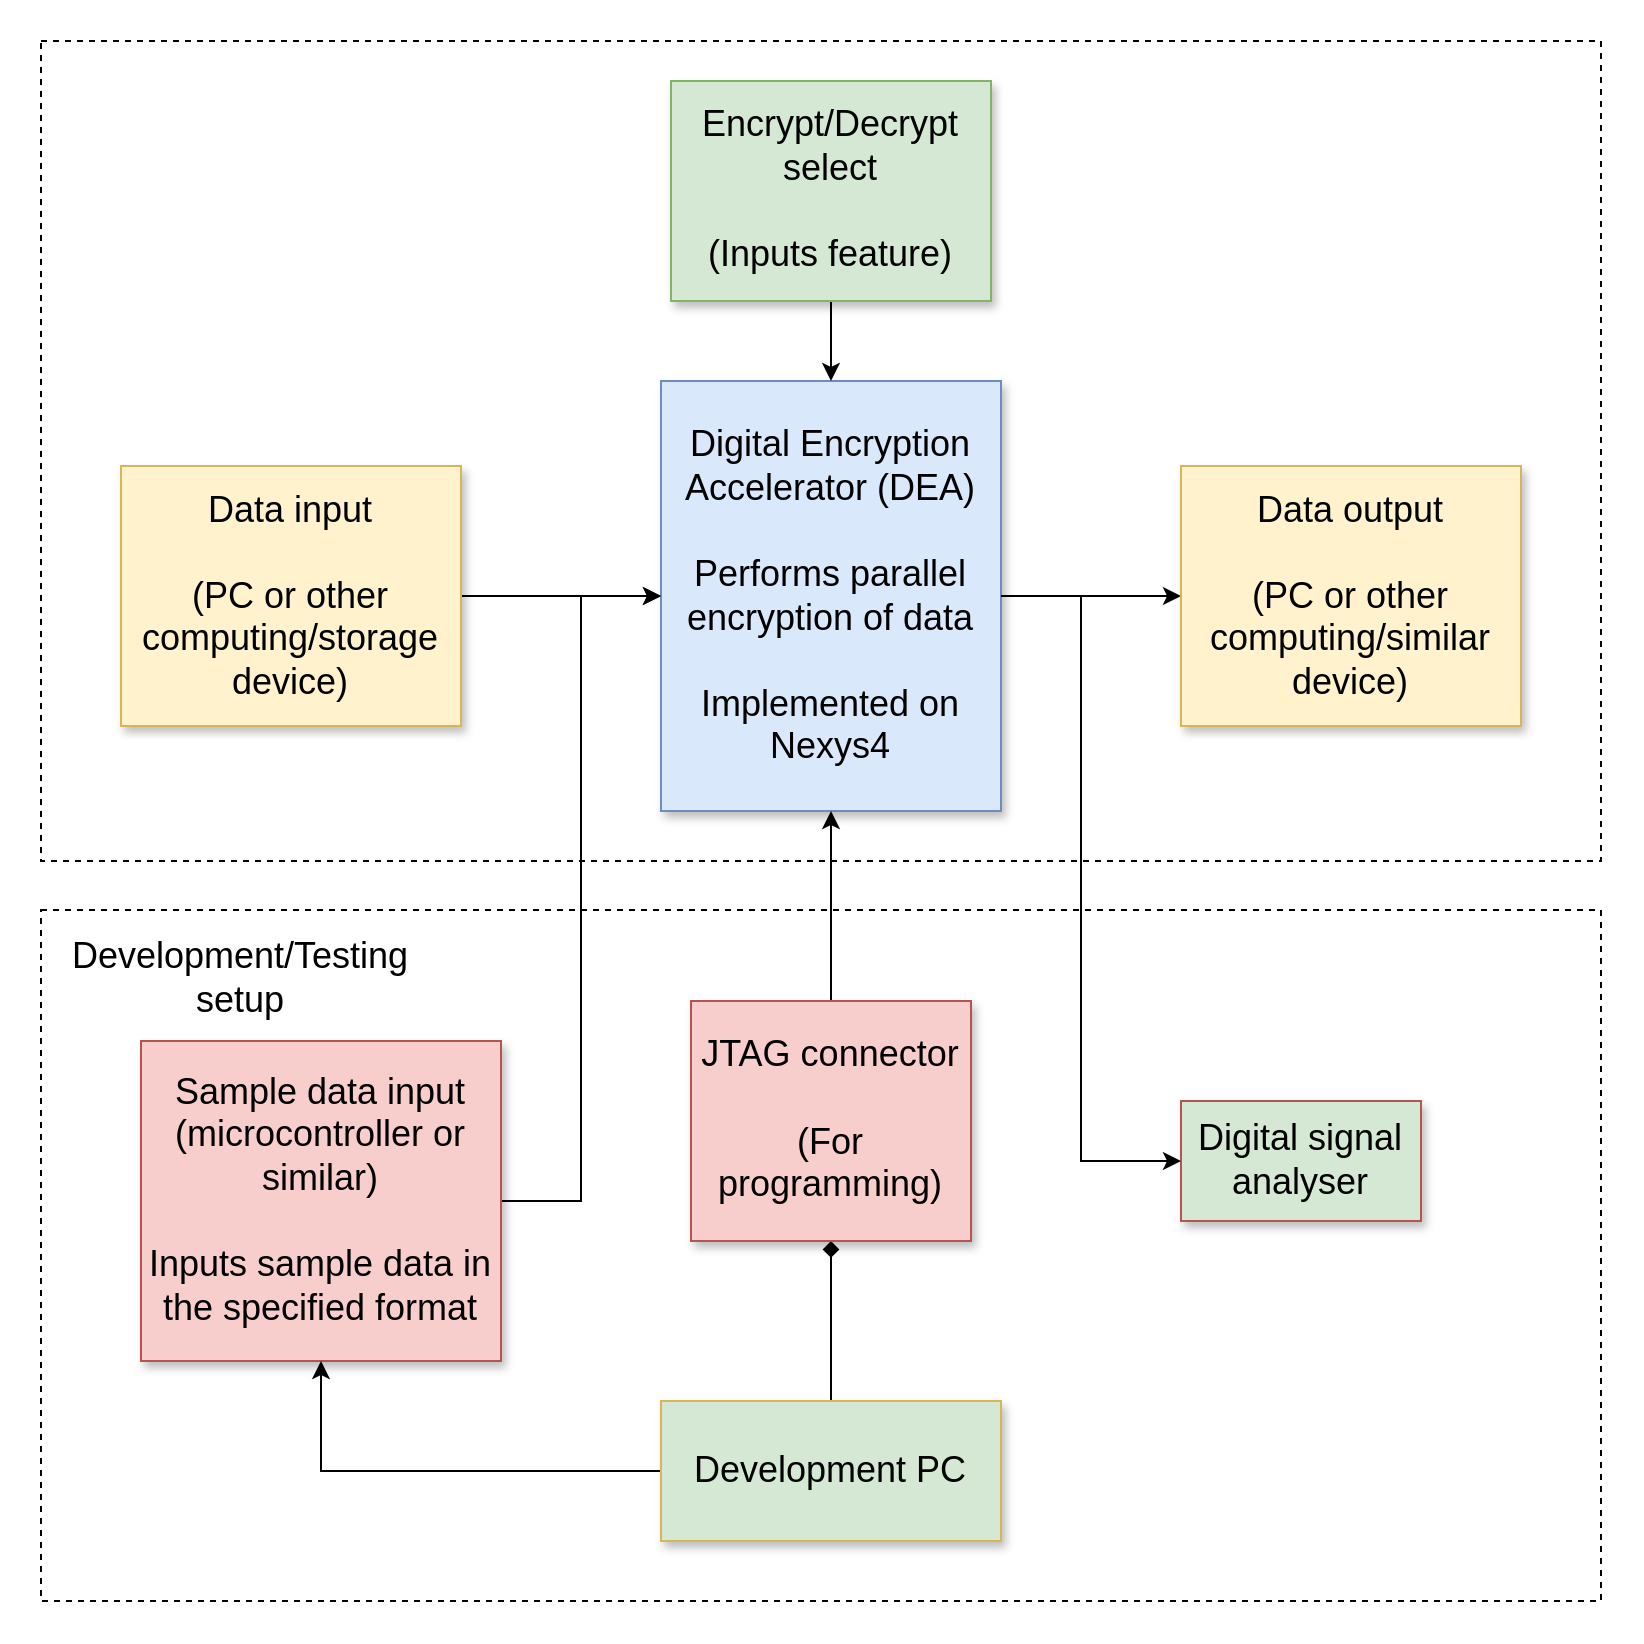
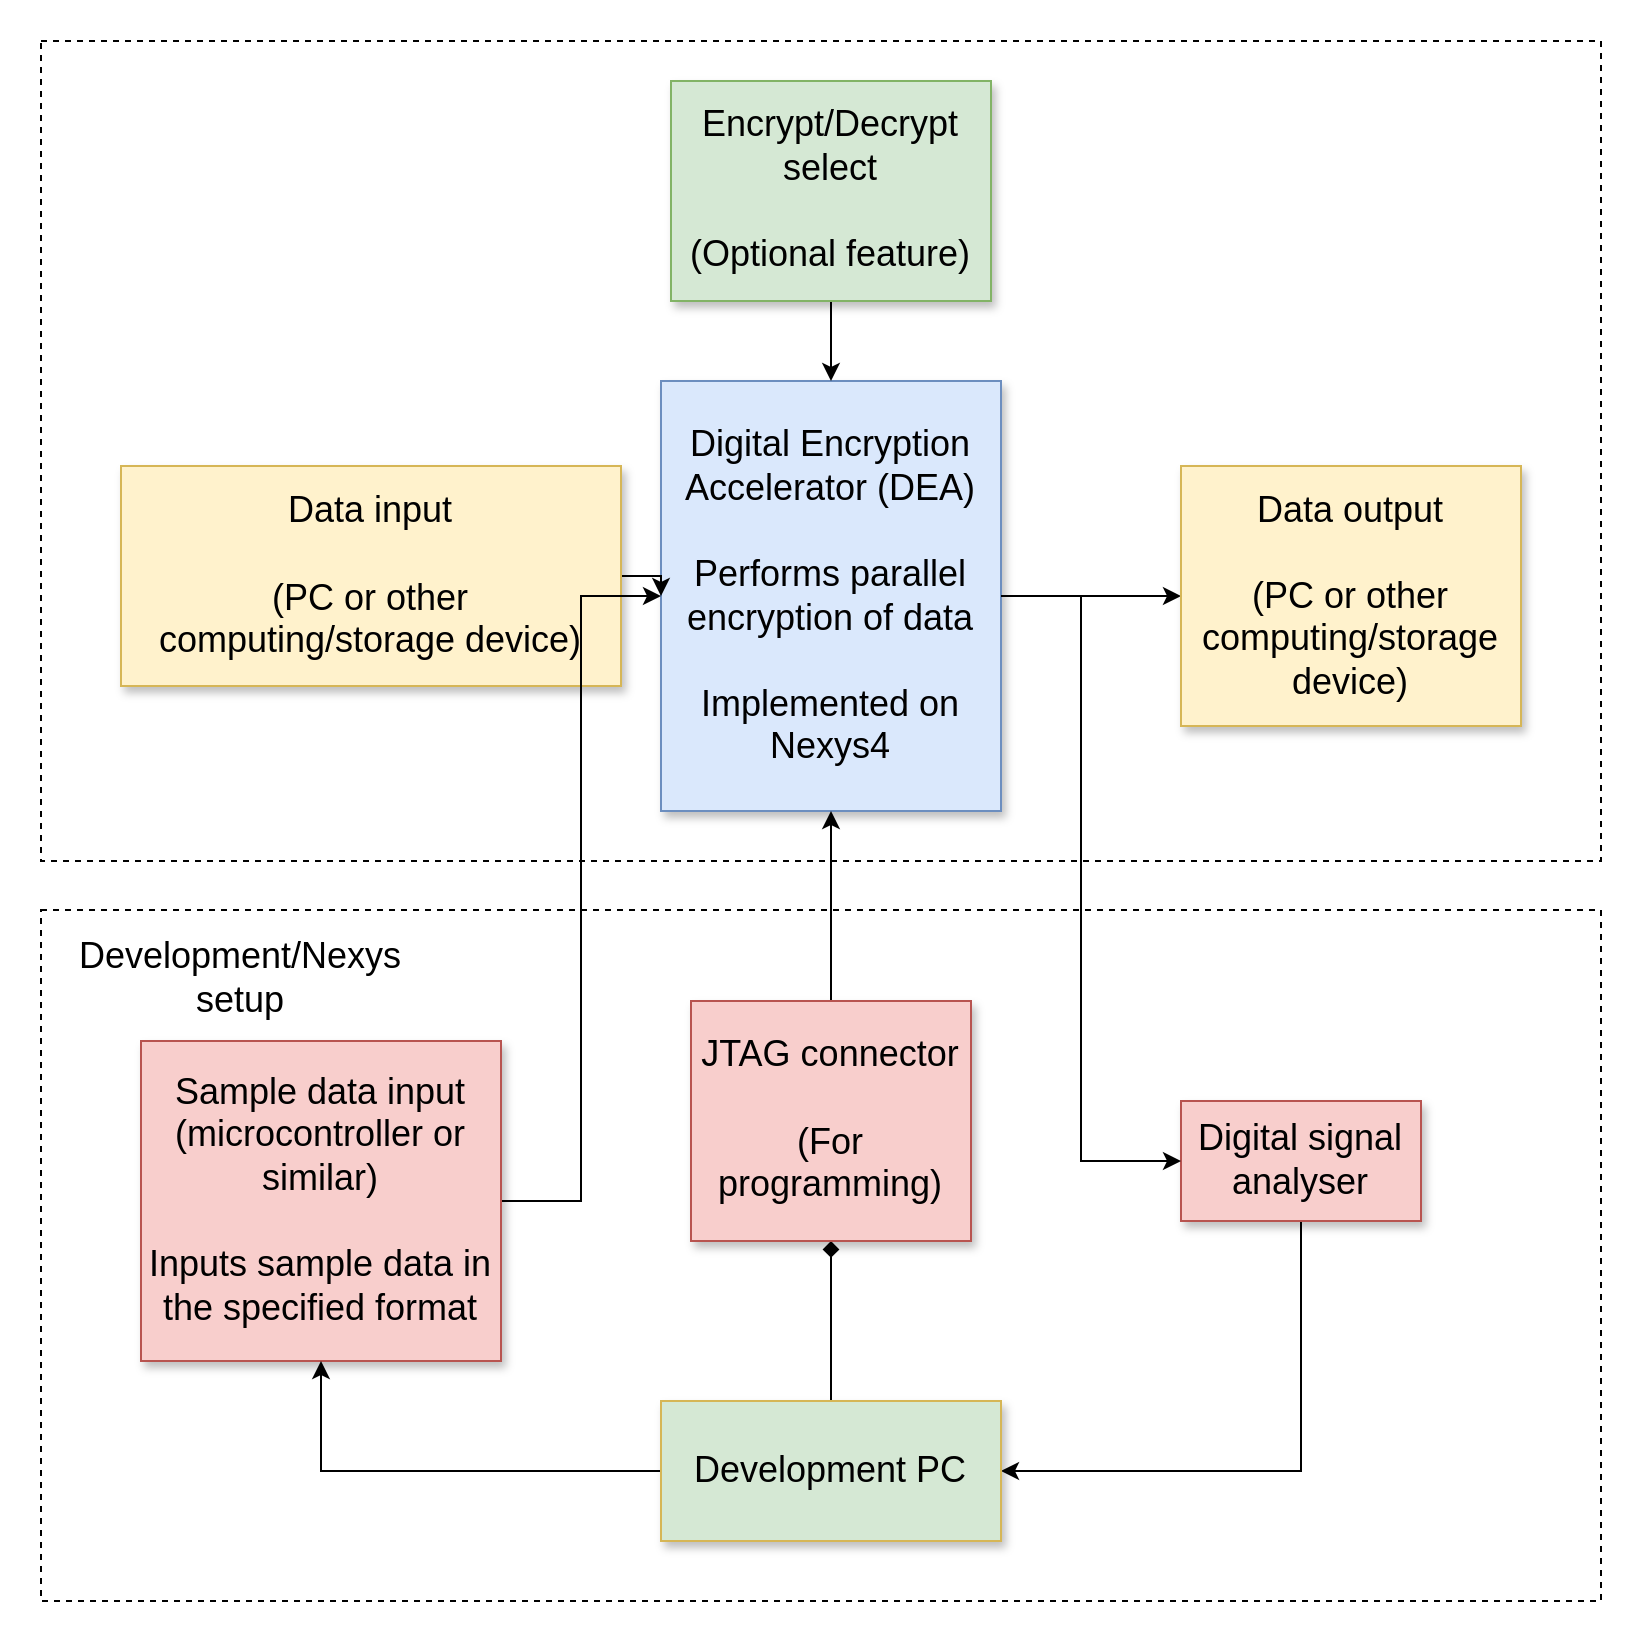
node "Encrypt/Decrypt select (Inputs feature)": label "Encrypt/Decrypt select (Inputs feature)" -> "Encrypt/Decrypt select (Optional feature)"
node "Data input (PC or other computing/storage device)": size 340x260 -> 500x220
node "Data output (PC or other computing/similar device)": label "Data output (PC or other computing/similar device)" -> "Data output (PC or other computing/storage device)"
node "Development/Testing setup": label "Development/Testing setup" -> "Development/Nexys setup"
node "Digital signal analyser": fillcolor #d5e8d4 -> #f8cecc
edge "Digital signal analyser" -> "Development PC": added
